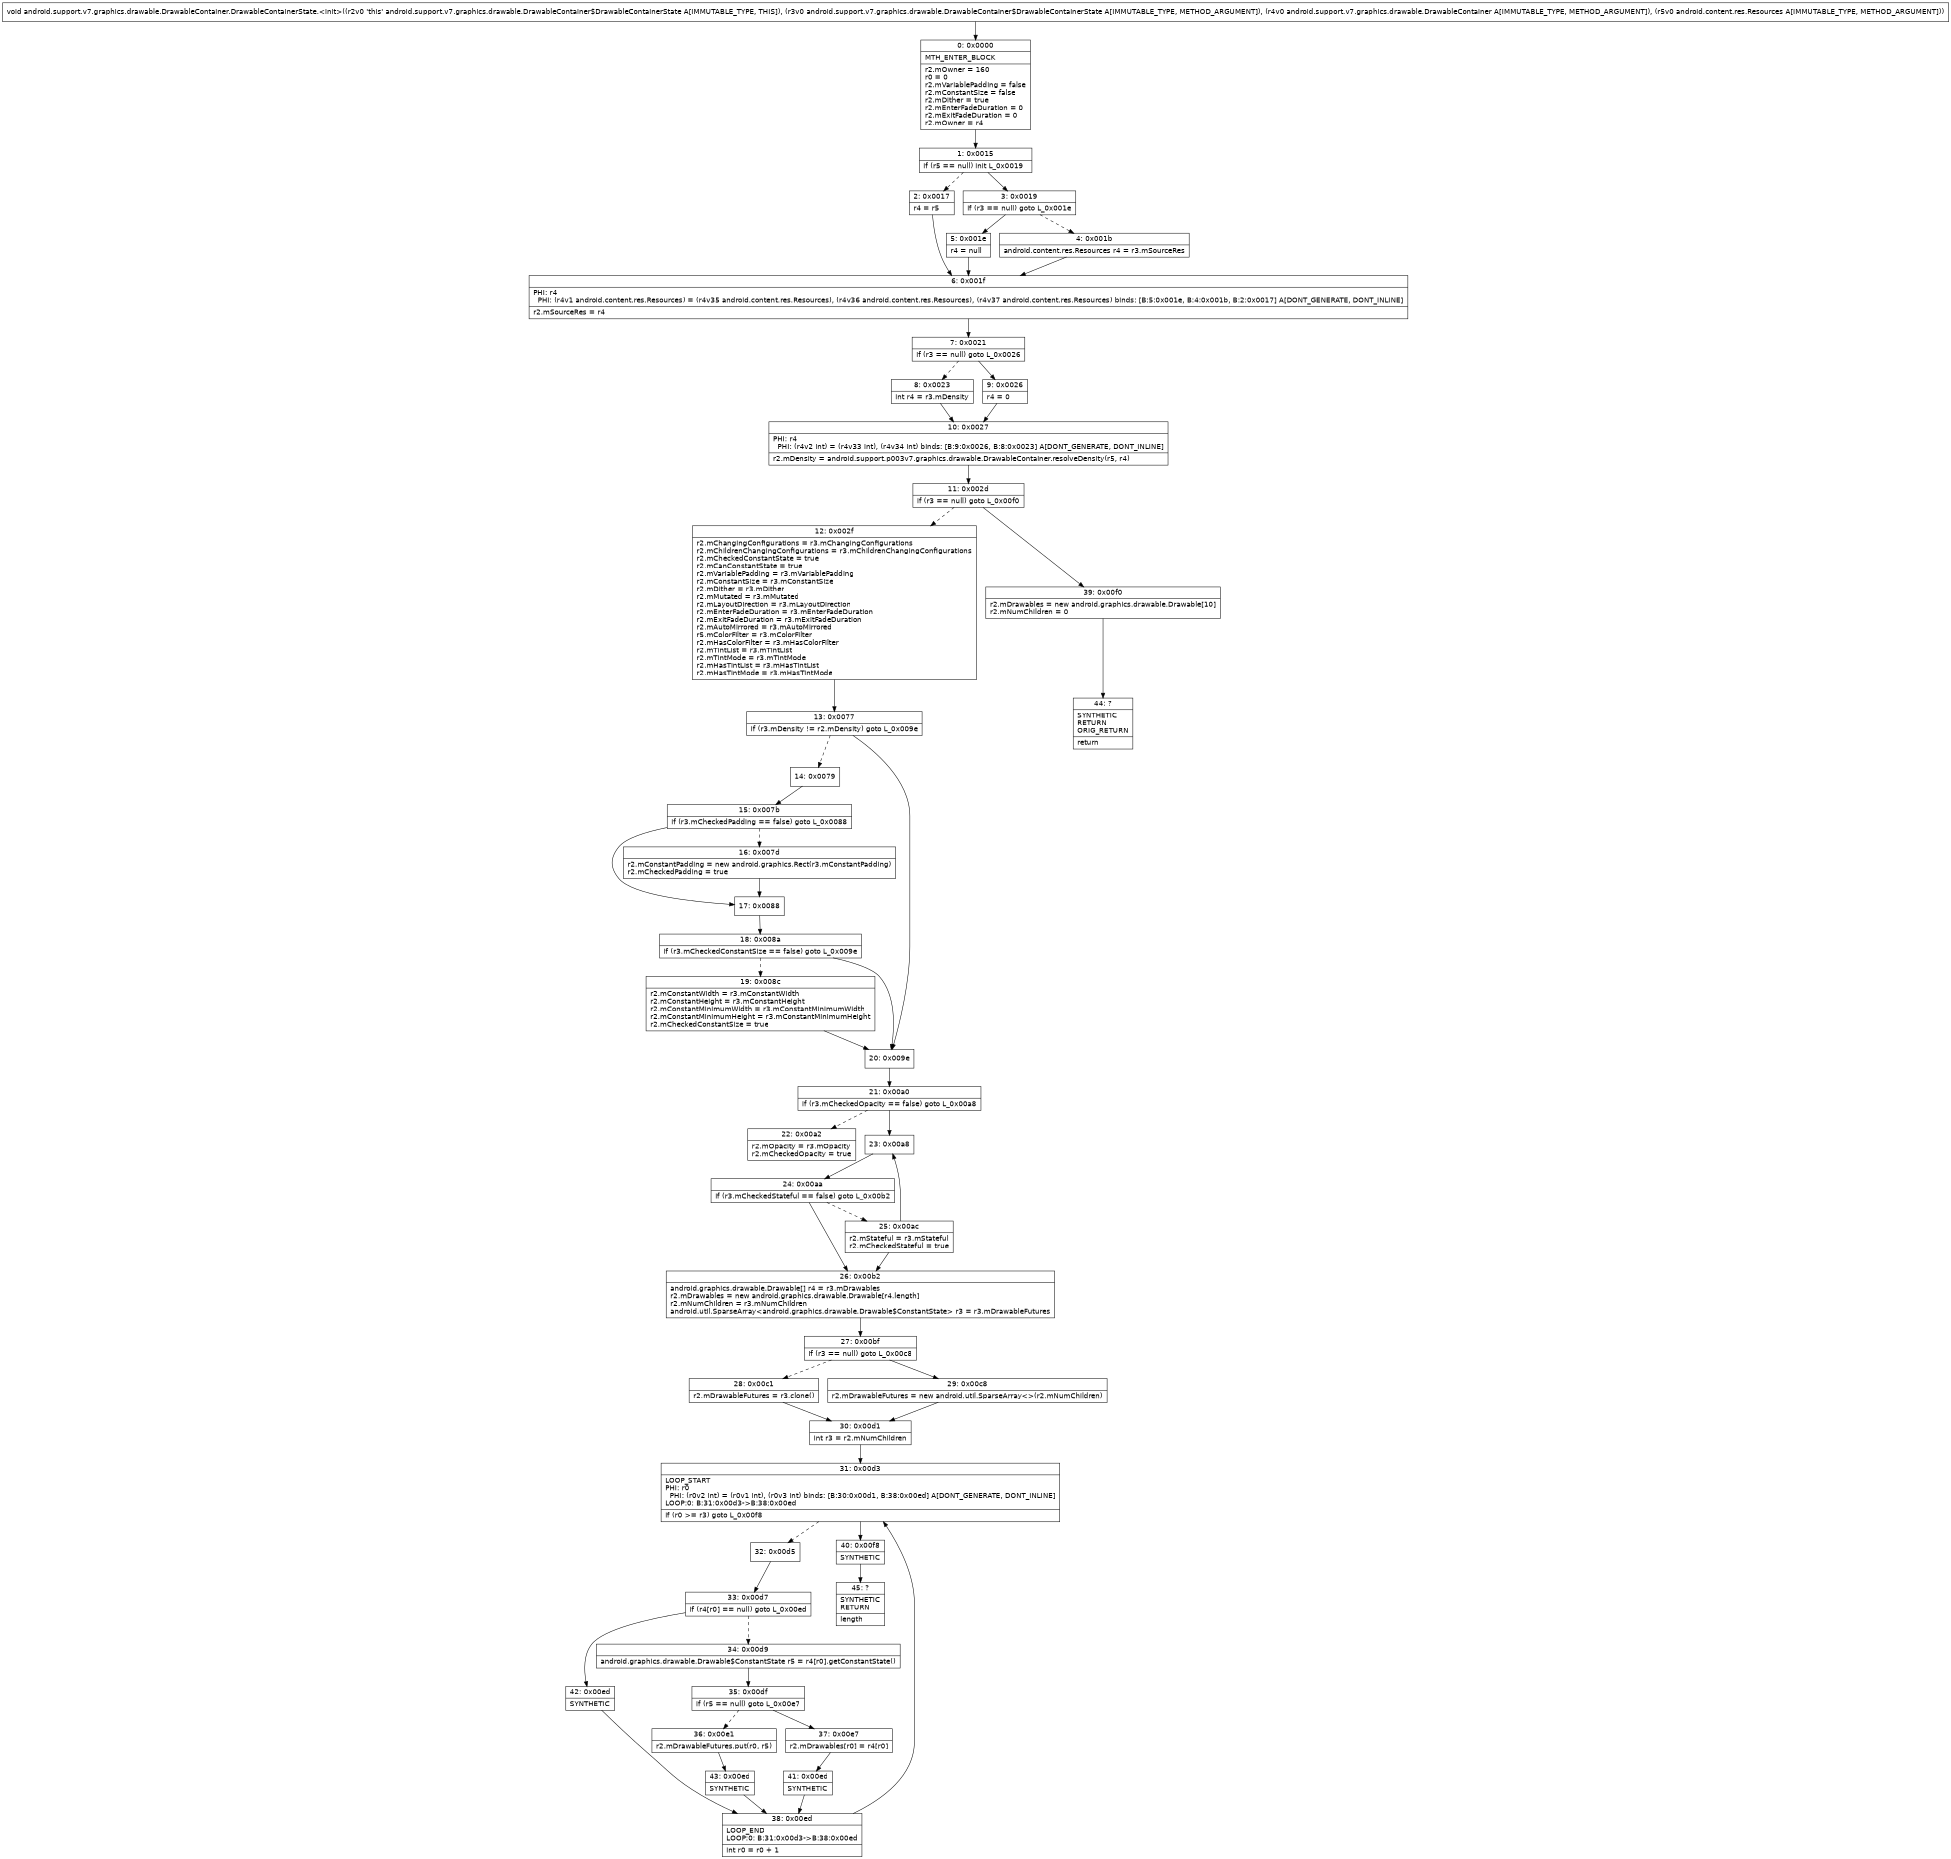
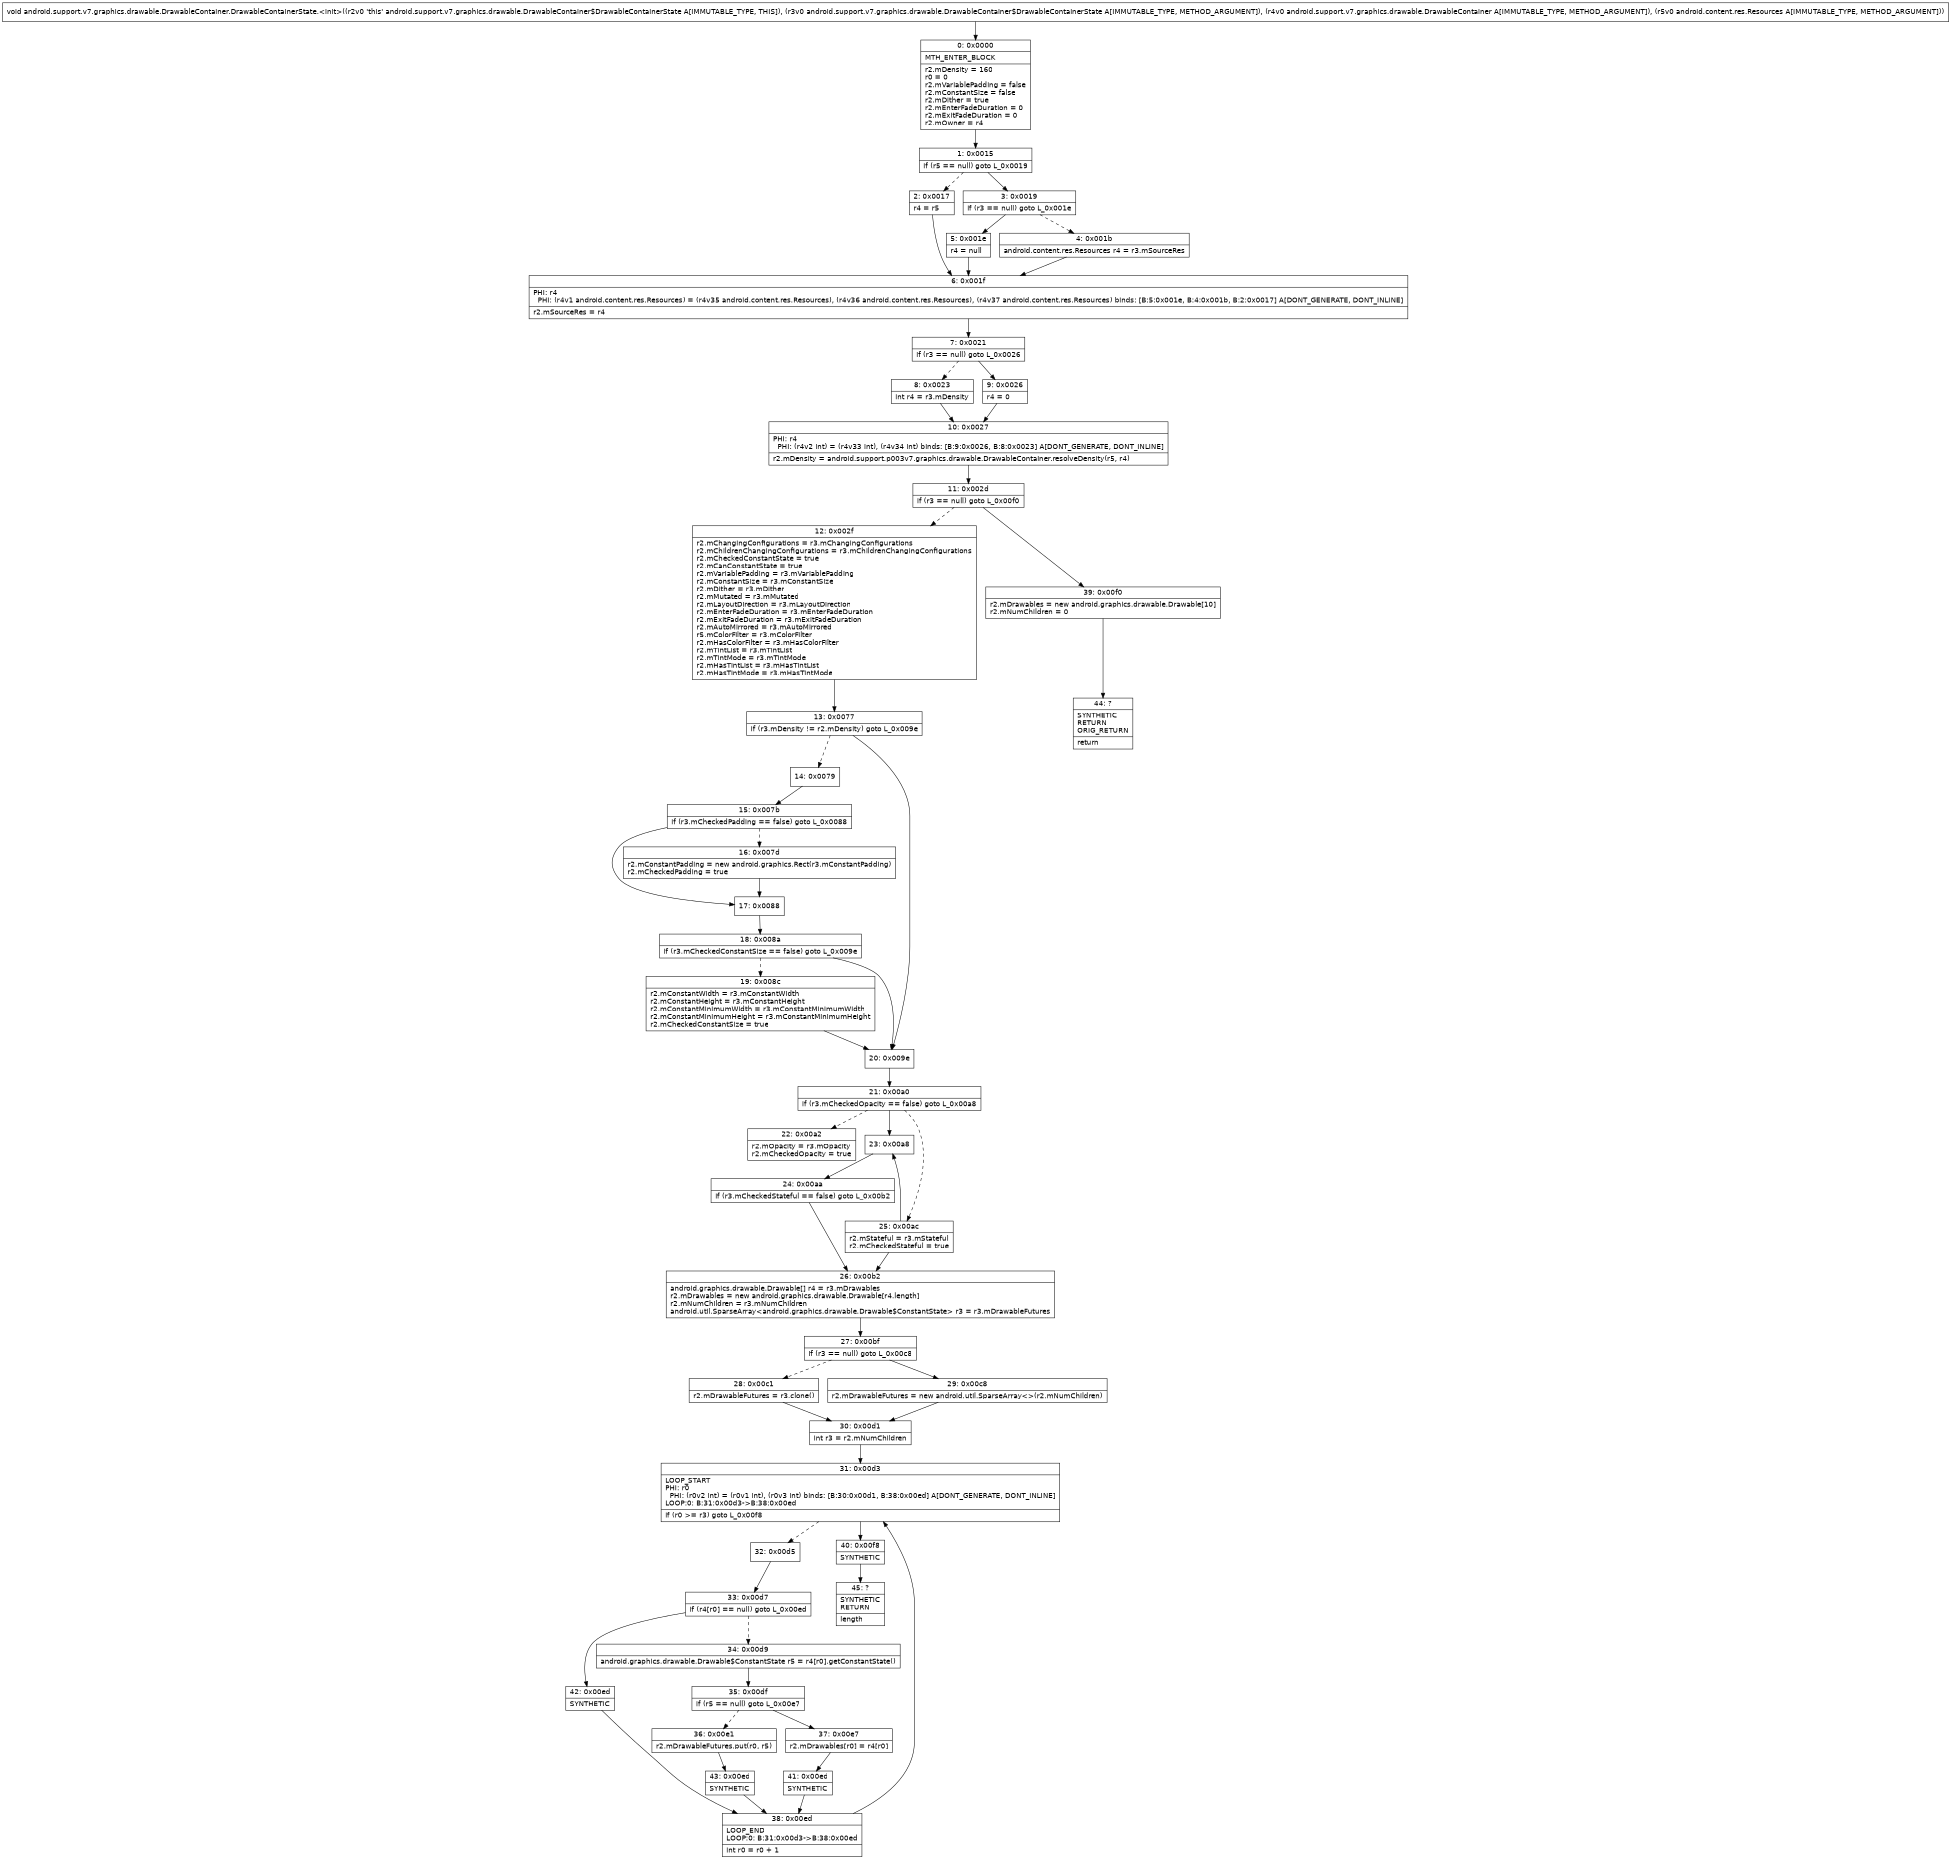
node "0: 0x0000": text "r2.mOwner = 160" -> "r2.mDensity = 160"
node "1: 0x0015": text "if (r5 == null) init L_0x0019" -> "if (r5 == null) goto L_0x0019"
edge "24: 0x00aa" -> "25: 0x00ac": now "21: 0x00a0" -> "25: 0x00ac"
